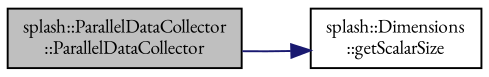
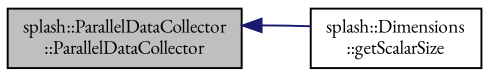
edge "splash::ParallelDataCollector ::ParallelDataCollector" -> "splash::Dimensions ::getScalarSize": reversed
